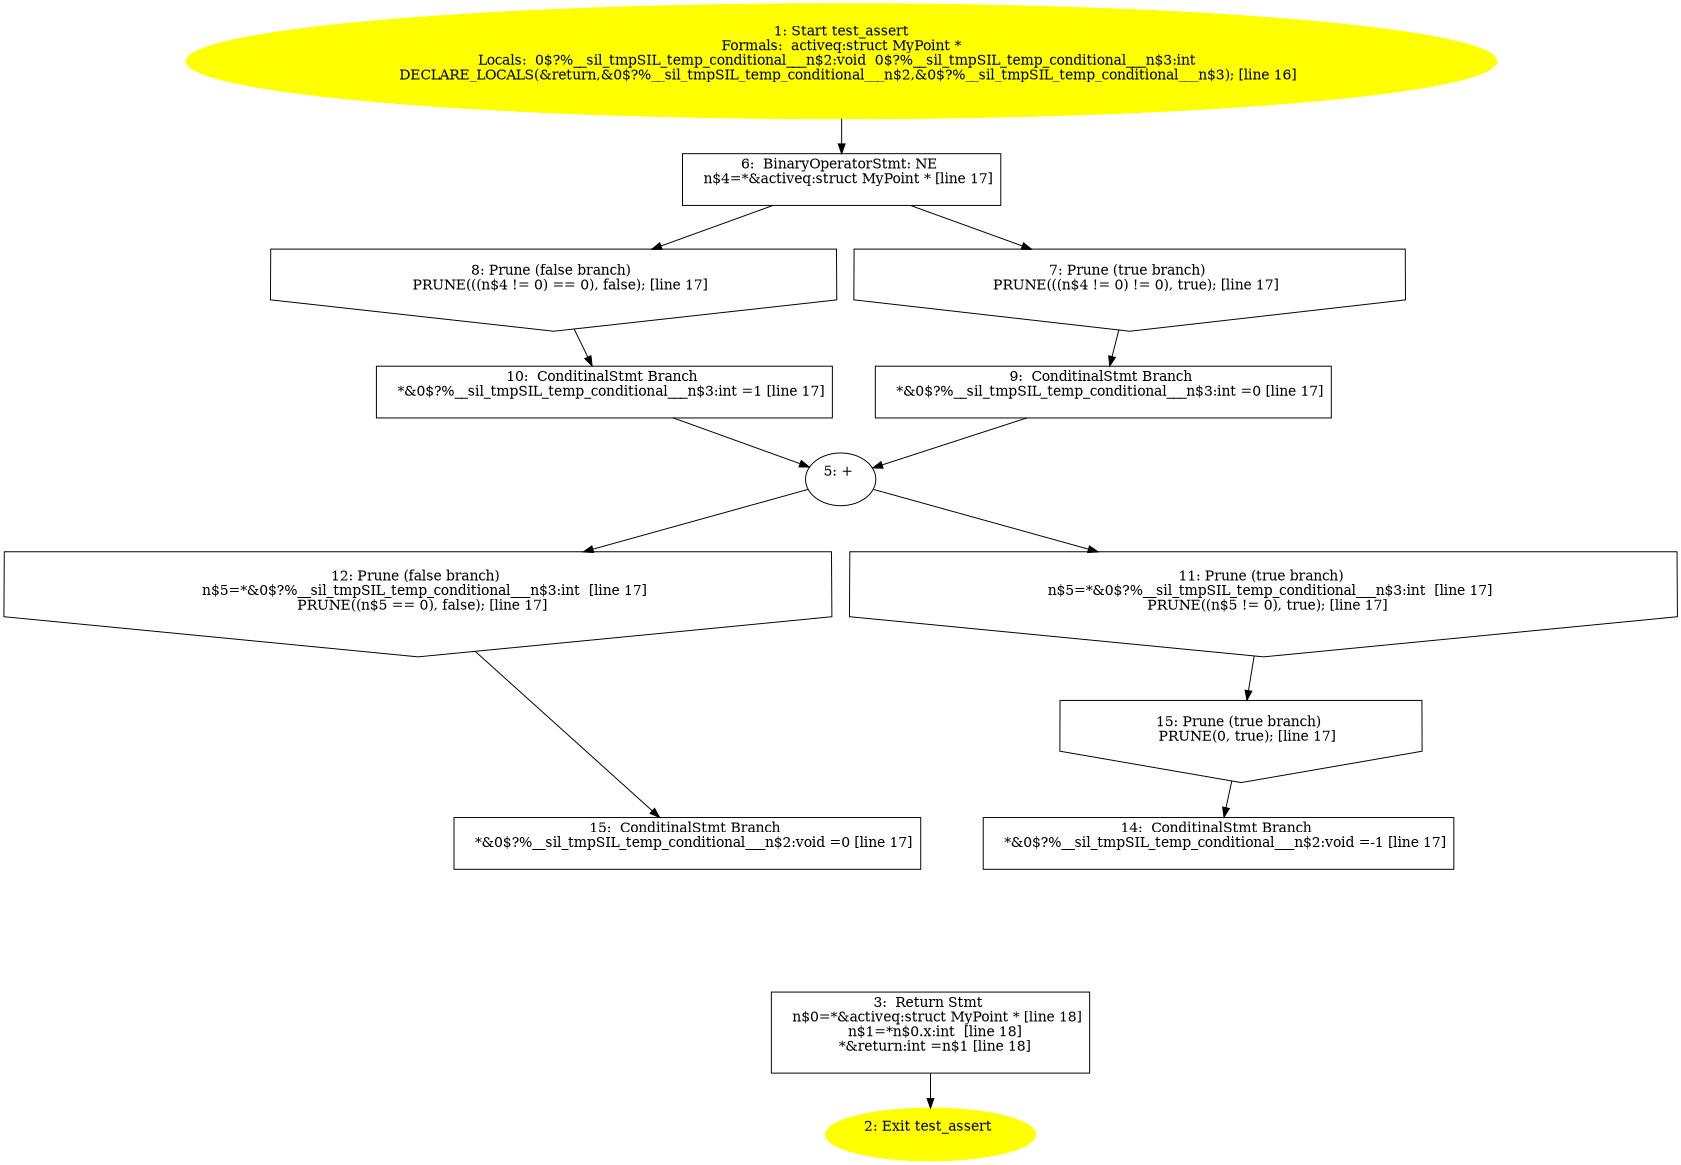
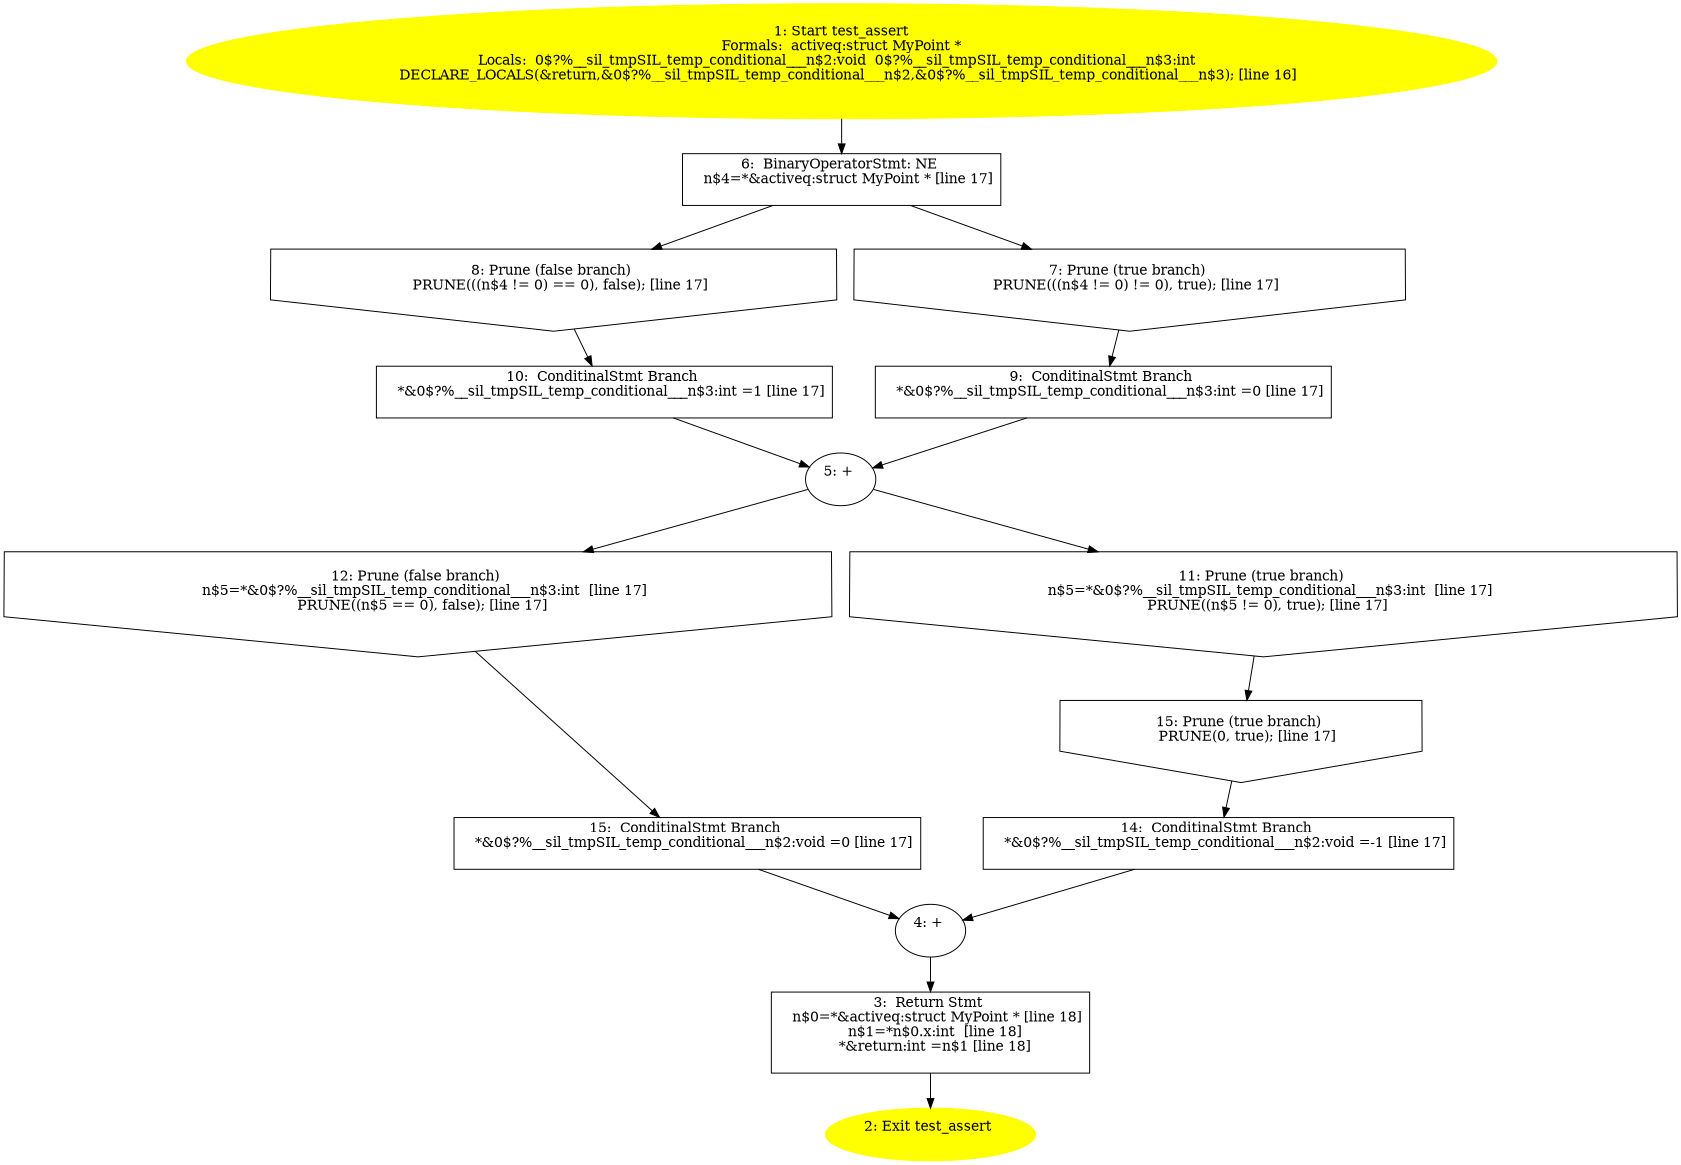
node "4: +": added
